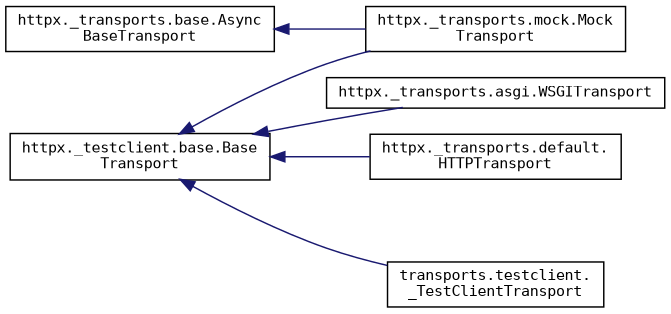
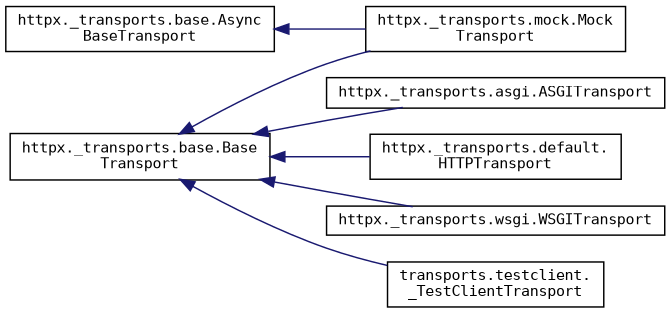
node "httpx._transports.asgi.WSGITransport": label "httpx._transports.asgi.WSGITransport" -> "httpx._transports.asgi.ASGITransport"
node "httpx._testclient.base.Base Transport": label "httpx._testclient.base.Base Transport" -> "httpx._transports.base.Base Transport"
node "httpx._transports.wsgi.WSGITransport": added
